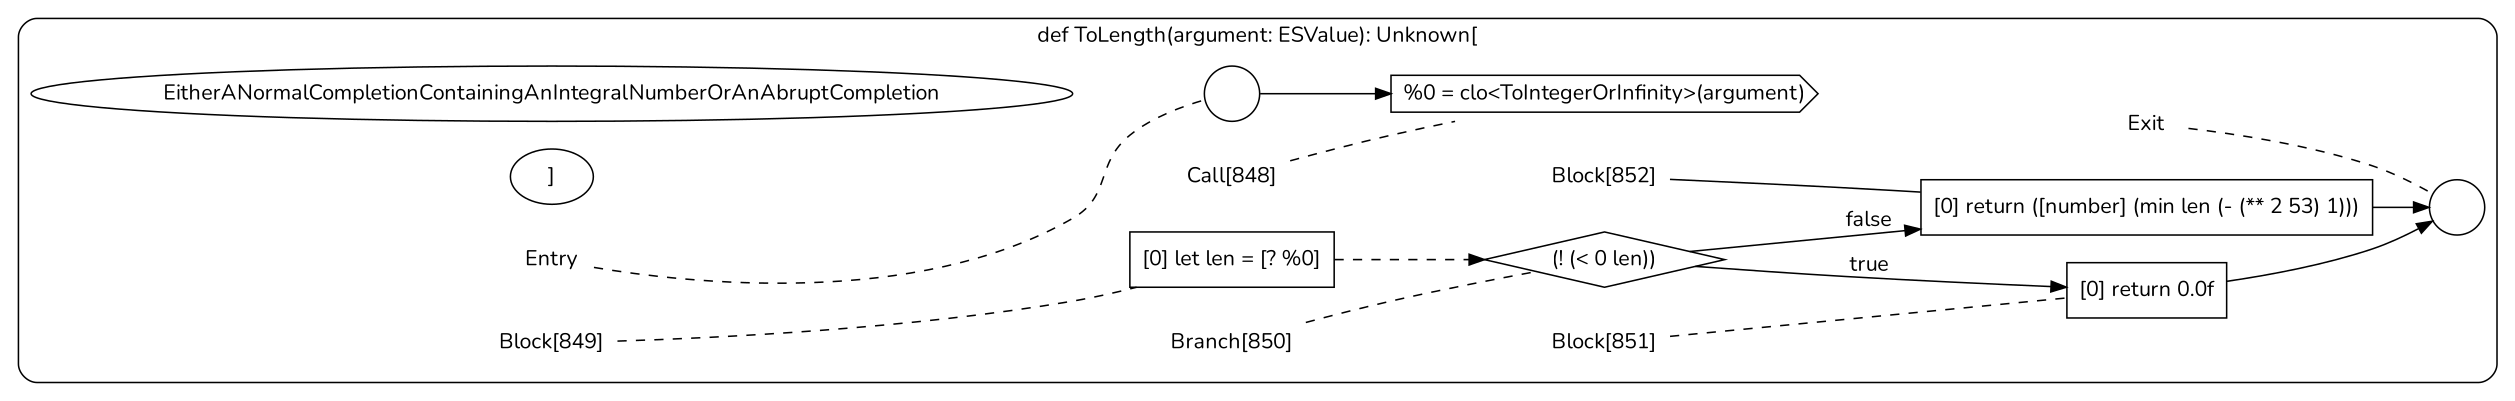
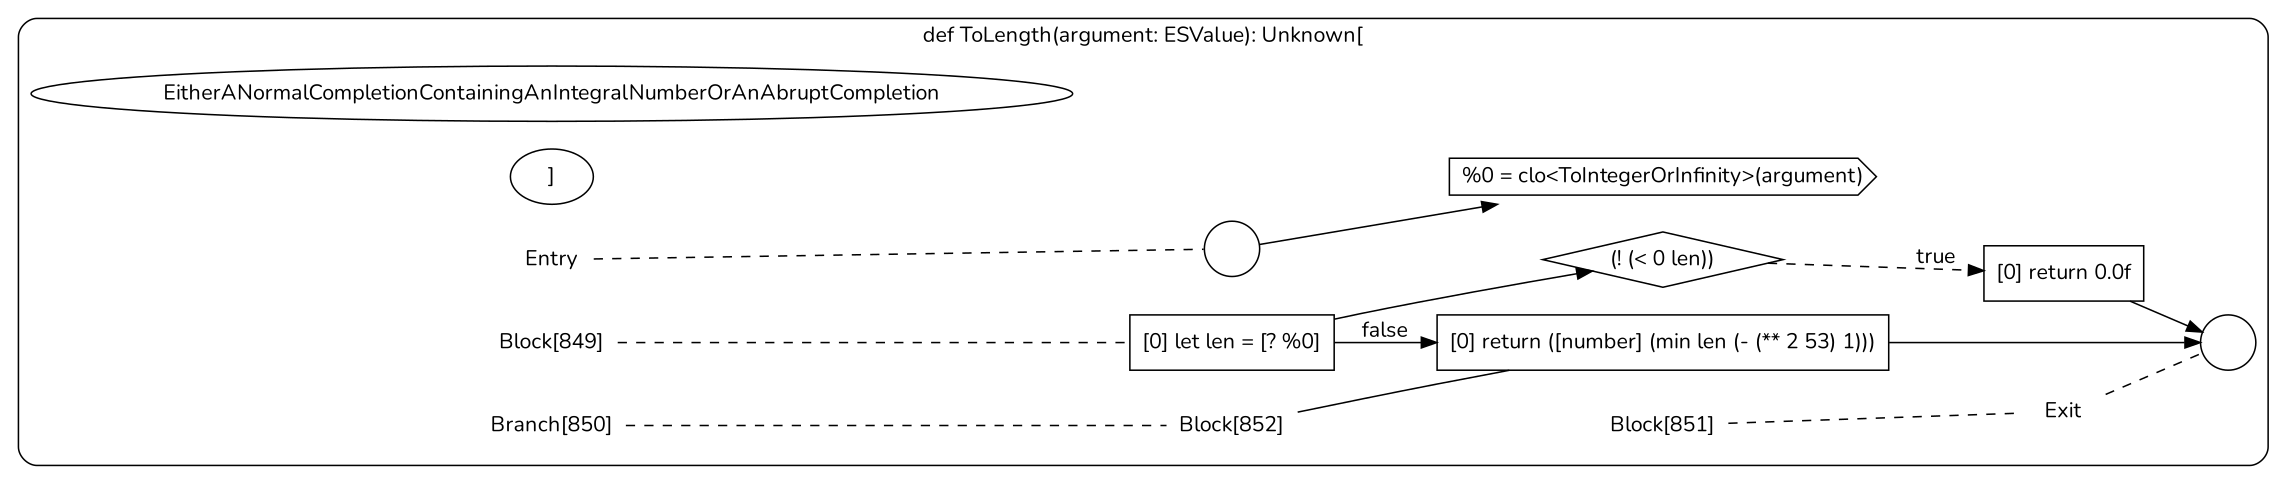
node "Call[848]": removed
edge "(! (< 0 len))" -> "[0] return ([number] (min len (- (** 2 53) 1)))": now "[0] let len = [? %0]" -> "[0] return ([number] (min len (- (** 2 53) 1)))"
edge "[0] let len = [? %0]" -> "(! (< 0 len))": style dashed -> solid
edge "(! (< 0 len))" -> "[0] return 0.0f": style solid -> dashed
edge "(! (< 0 len))" -- "Branch[850]": now "Block[852]" -- "Branch[850]"
edge "[0] return 0.0f" -- "Block[851]": now "Exit" -- "Block[851]"
